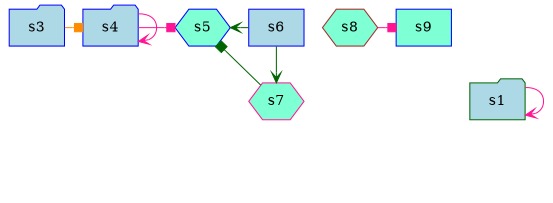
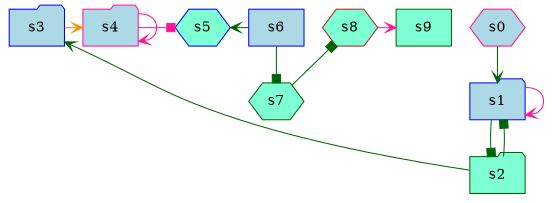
edge "s3" -> "s4": arrowhead box -> vee
node "s4": color blue -> deeppink
edge "s8" -> "s9": arrowhead box -> vee
node "s9": color blue -> darkgreen
node "s0": added
edge "s6" -> "s7": arrowhead vee -> box
edge "s7" -> "s5": now "s7" -> "s8"
node "s7": color deeppink -> darkgreen
node "s1": color darkgreen -> blue
node "s2": added
